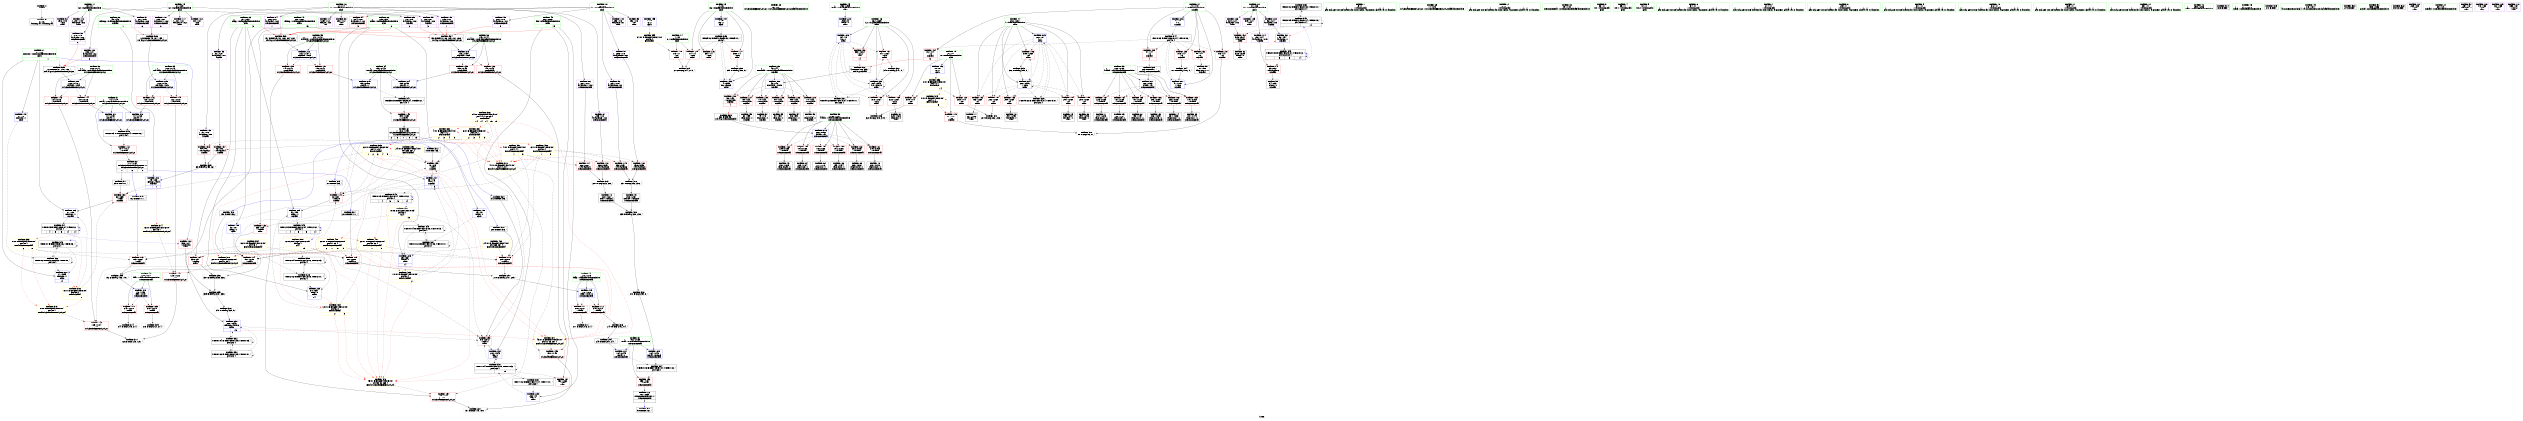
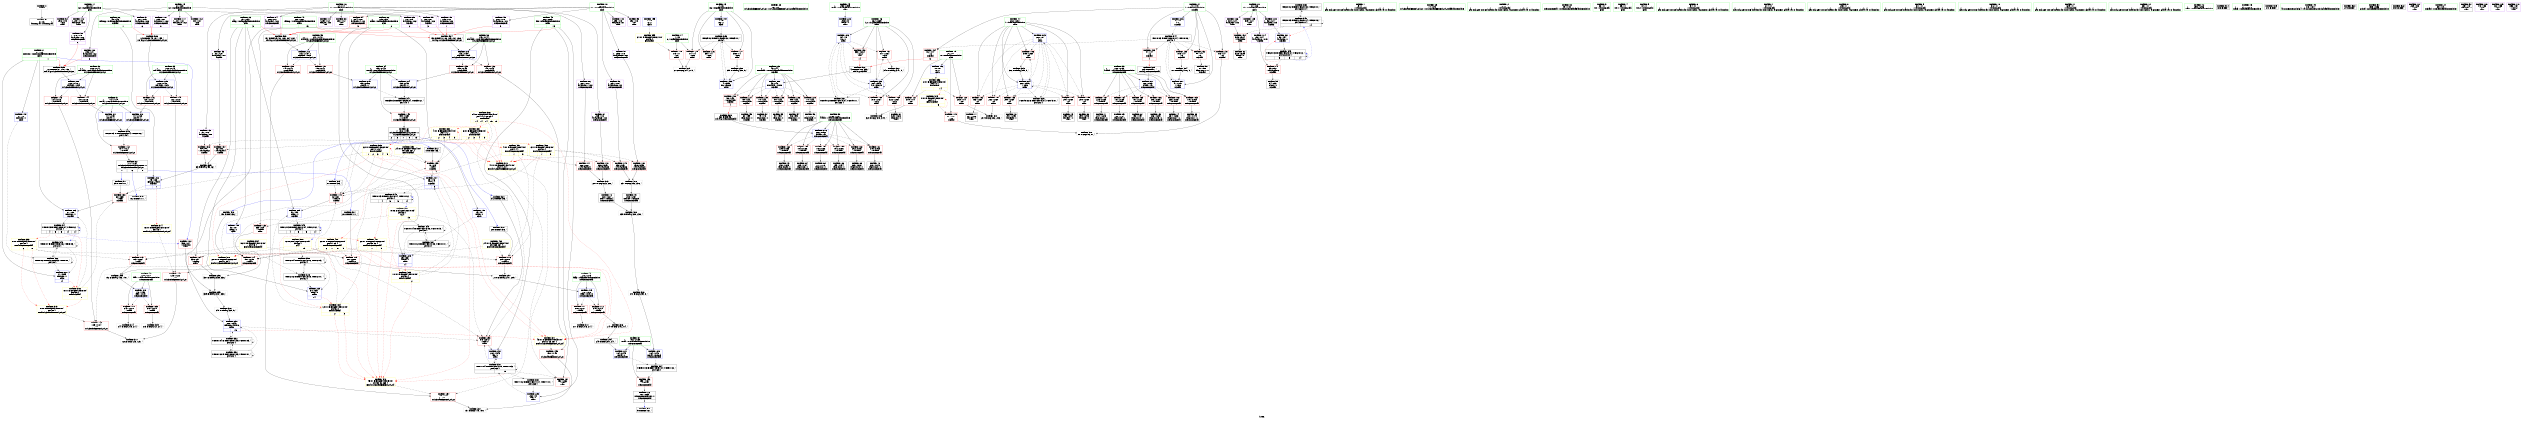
edge "NodeID: 370" -> "NodeID: 155": now "NodeID: 370" -> "NodeID: 187"
